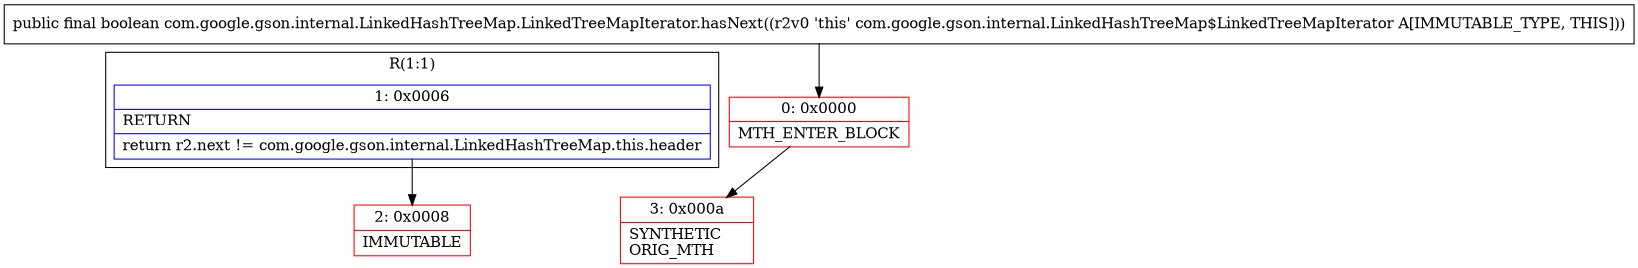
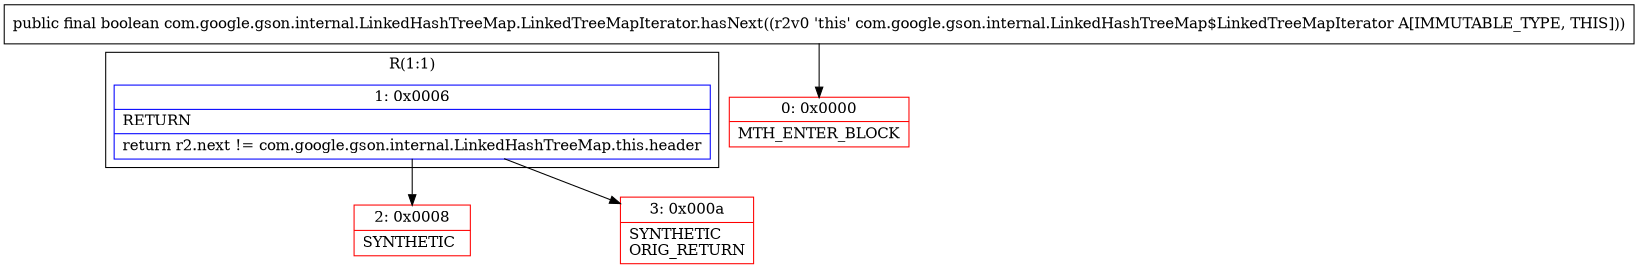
edge "0: 0x0000" -> "3: 0x000a": now "1: 0x0006" -> "3: 0x000a"
node "2: 0x0008": text "IMMUTABLE" -> "SYNTHETIC"
node "3: 0x000a": text "ORIG_MTH" -> "ORIG_RETURN"
